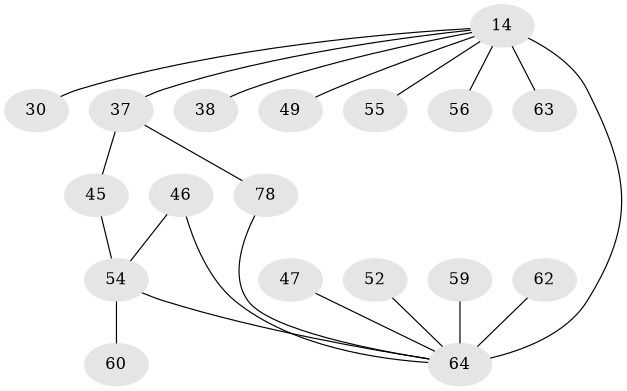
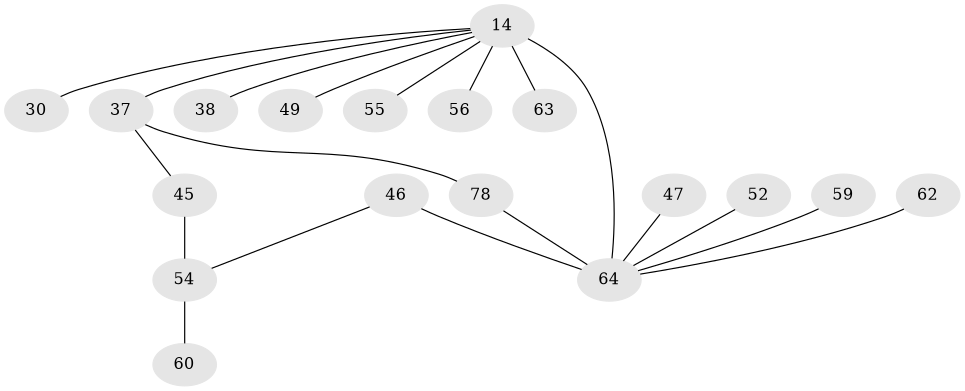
edge "54" -- "64": removed
